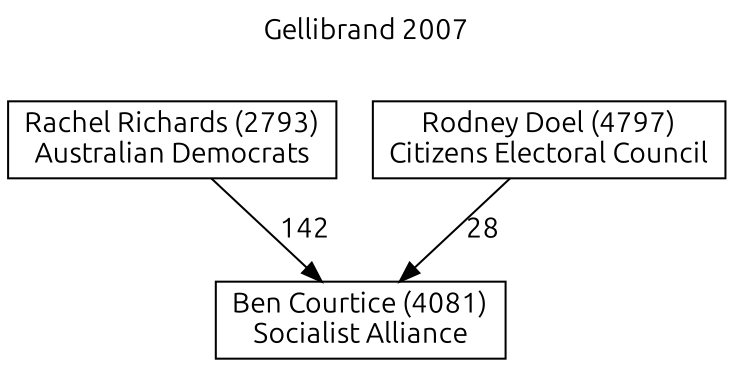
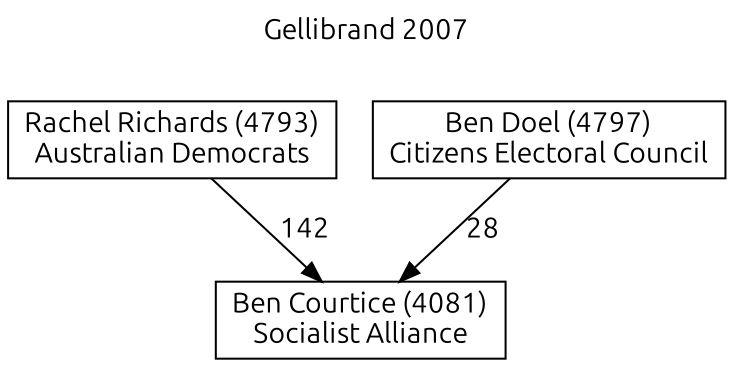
node "Rachel Richards (2793) Australian Democrats": label "Rachel Richards (2793) Australian Democrats" -> "Rachel Richards (4793) Australian Democrats"
node "Rodney Doel (4797) Citizens Electoral Council": label "Rodney Doel (4797) Citizens Electoral Council" -> "Ben Doel (4797) Citizens Electoral Council"
